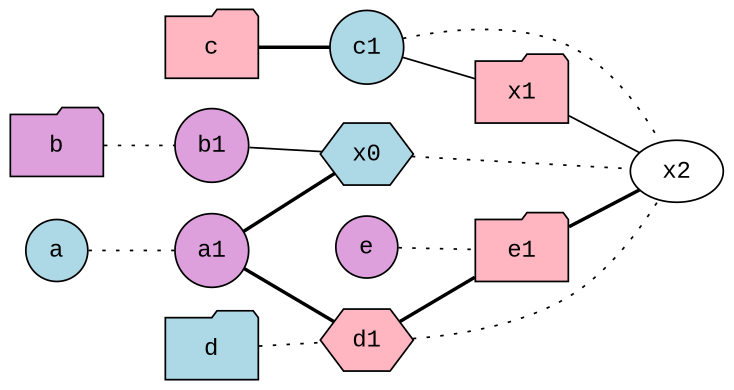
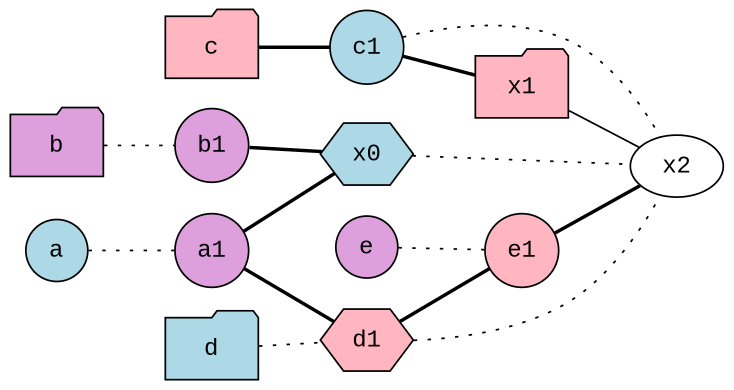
edge "c1" -- "x1": style solid -> bold
edge "b1" -- "x0": style solid -> bold
node "e1": shape folder -> circle
